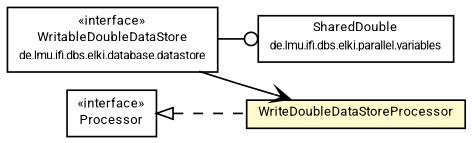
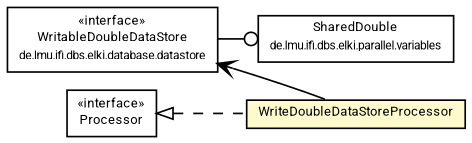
edge "WritableDoubleDataStore" -> "WriteDoubleDataStoreProcessor": reversed
